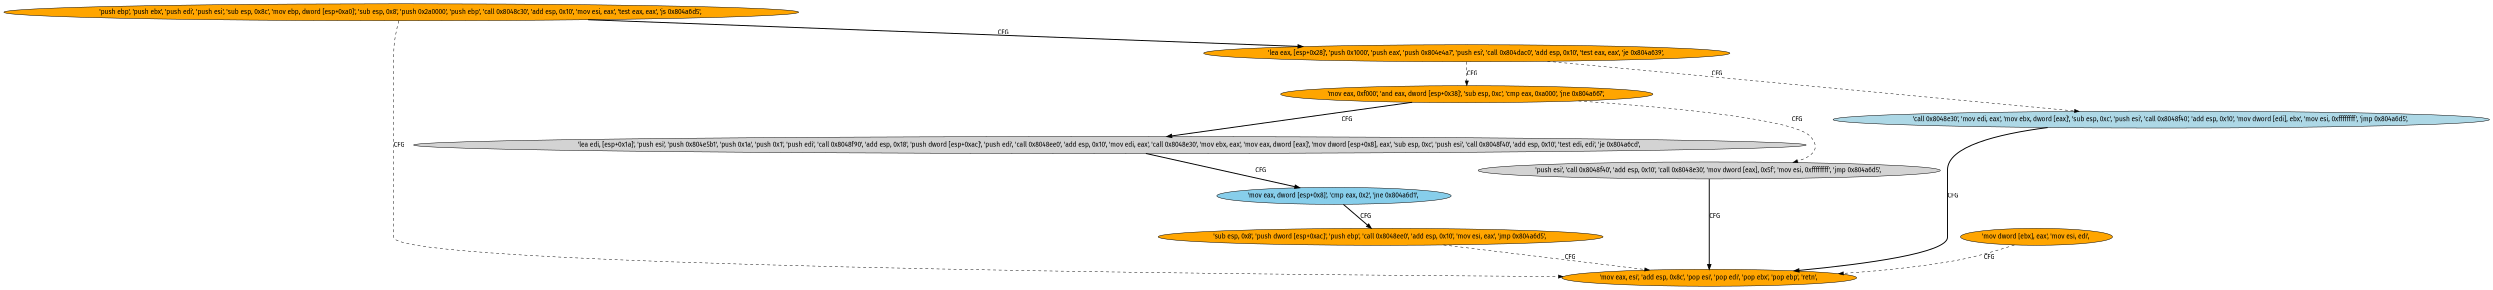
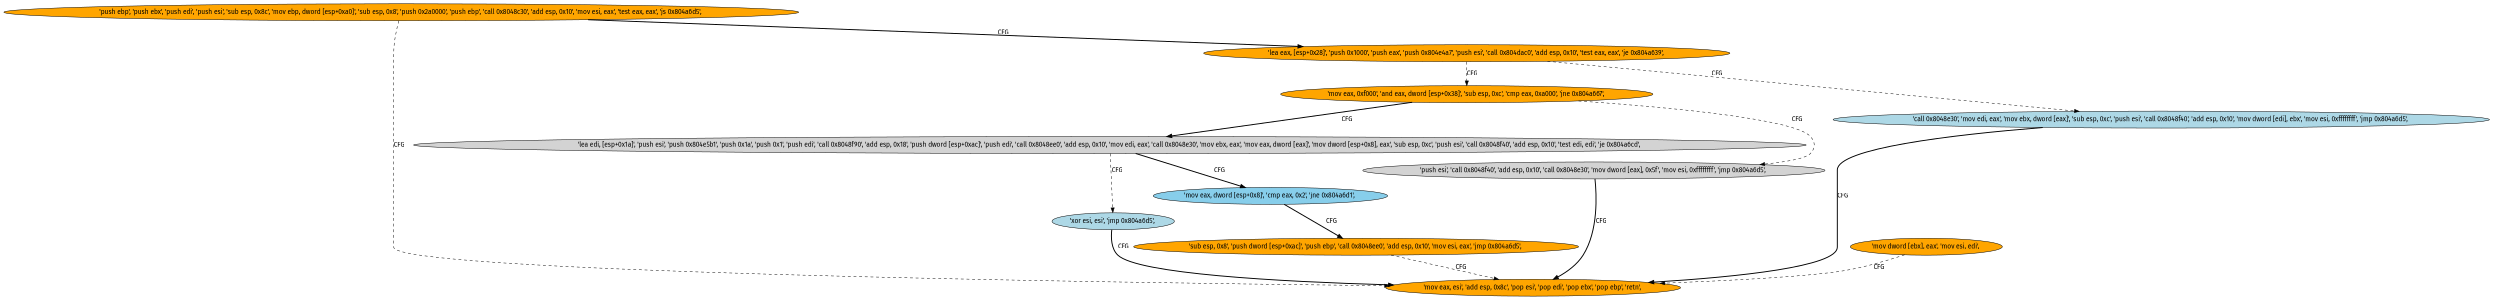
node "'xor esi, esi', 'jmp 0x804a6d5',": added
